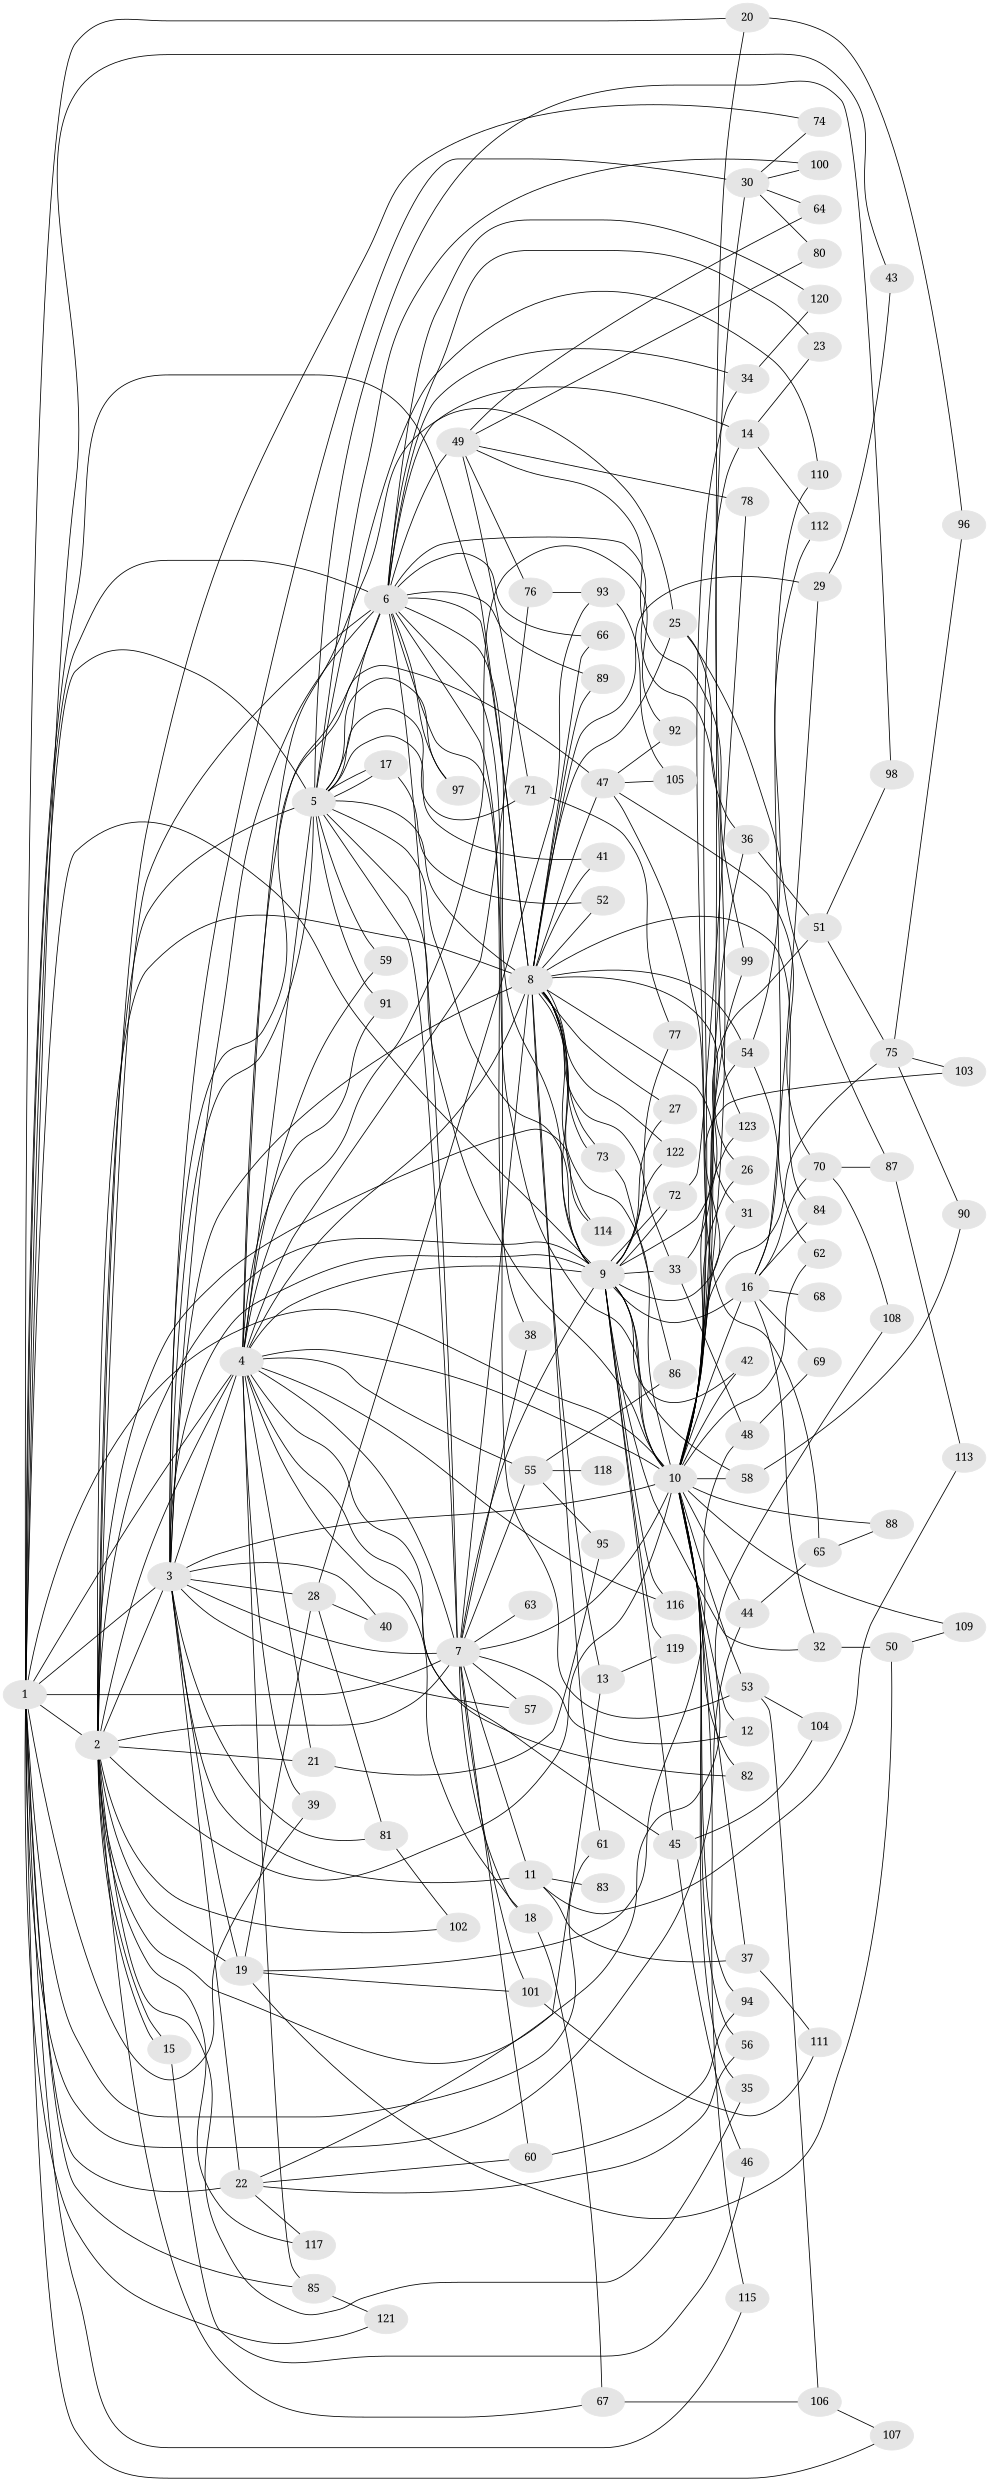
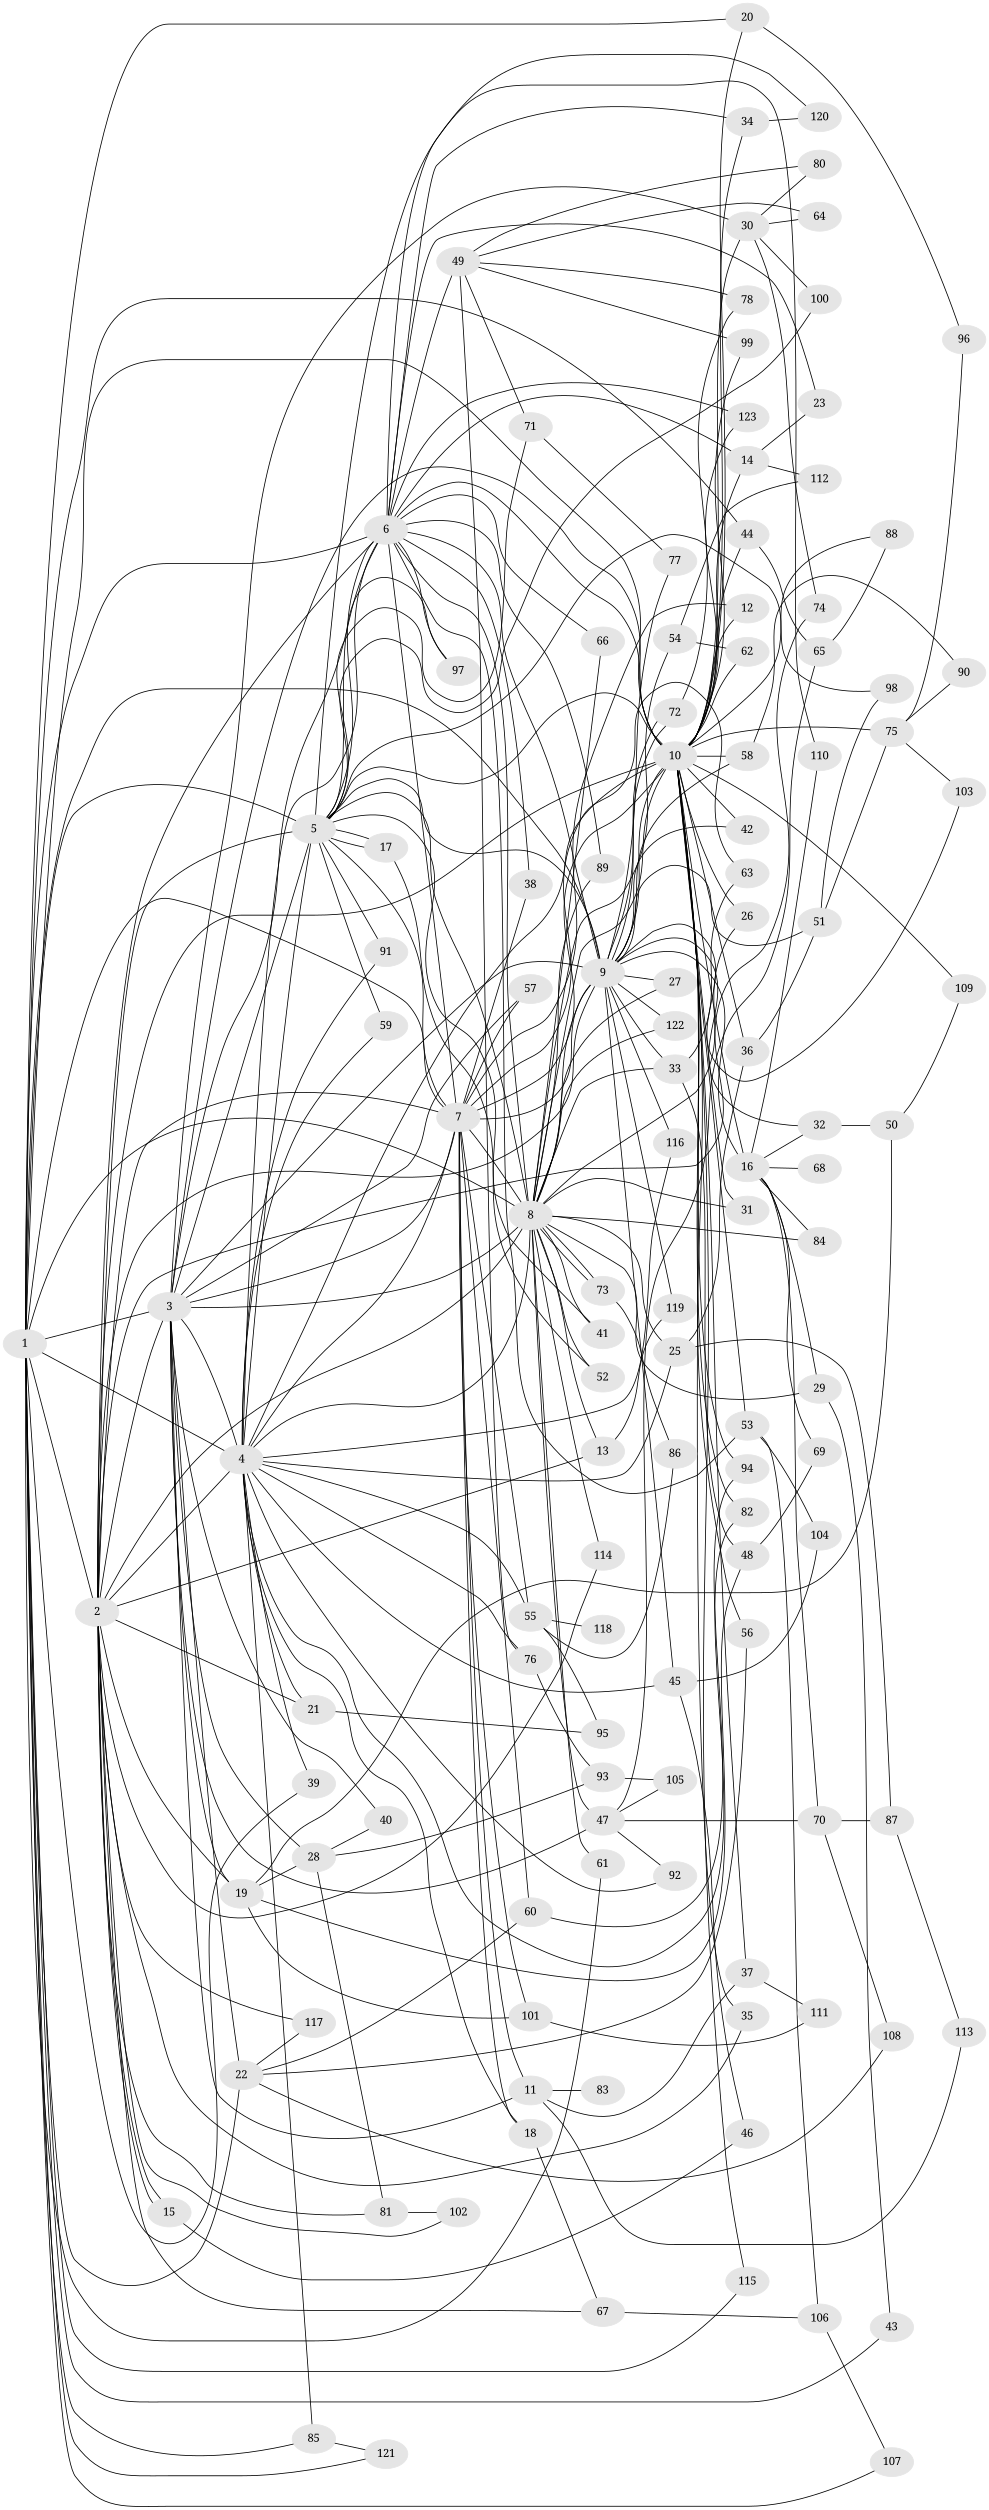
edge "54" -- "33": now "63" -- "33"
edge "9" -- "4": removed
edge "3" -- "81": now "2" -- "81"
